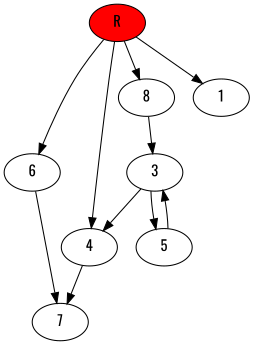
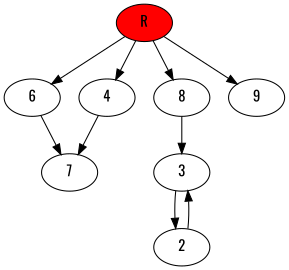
node "1": label "1" -> "9"
edge "3" -> "4": removed
node "5": label "5" -> "2"
